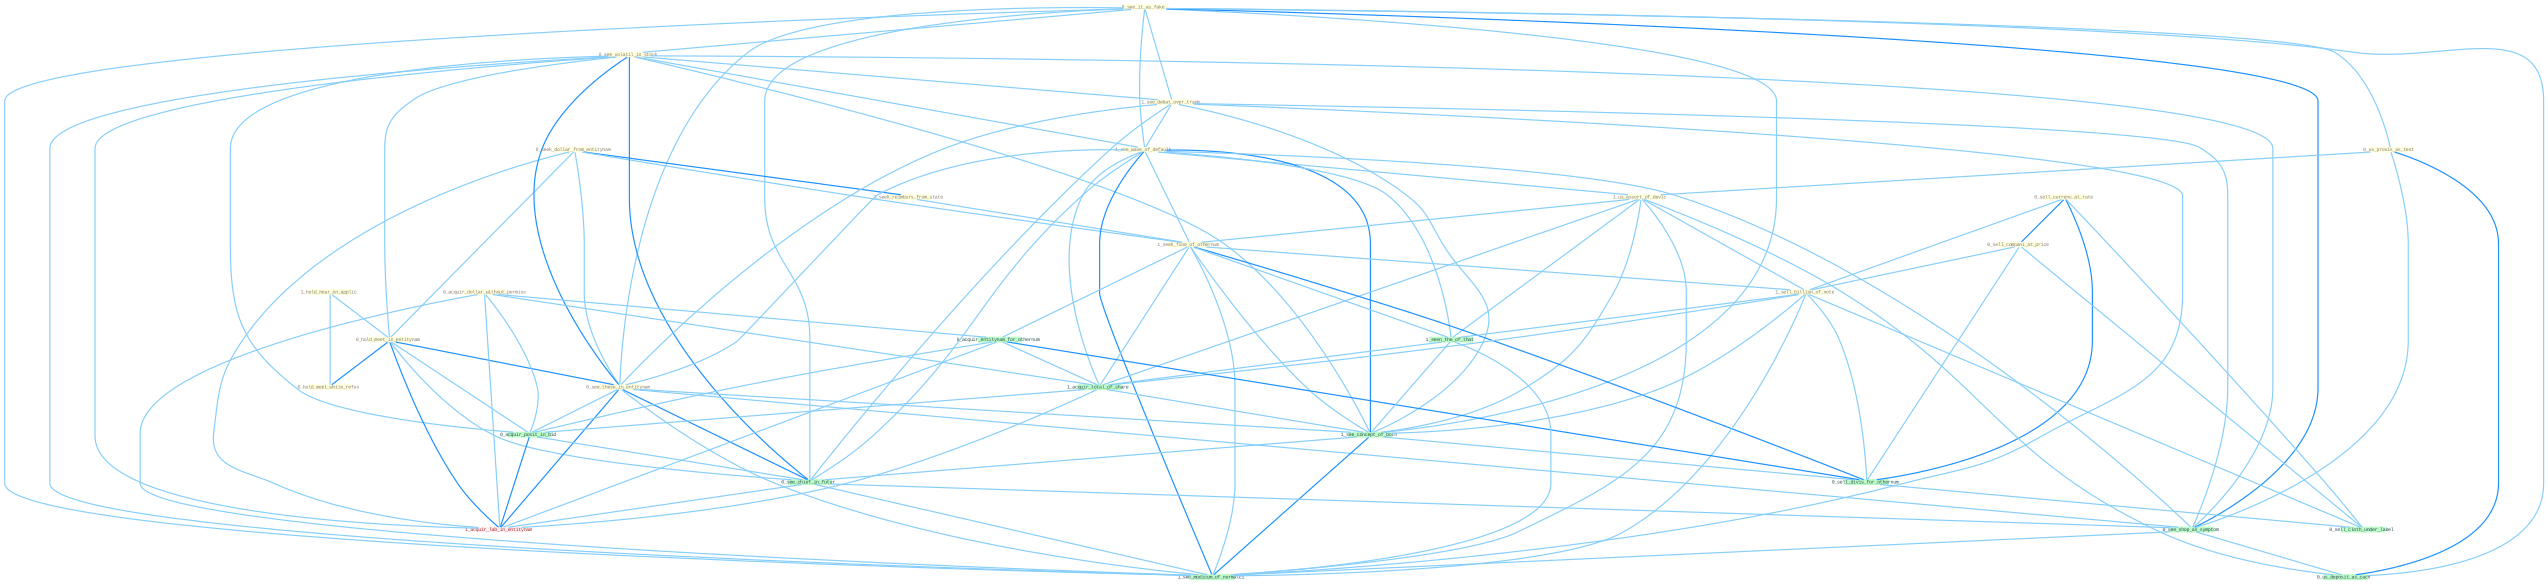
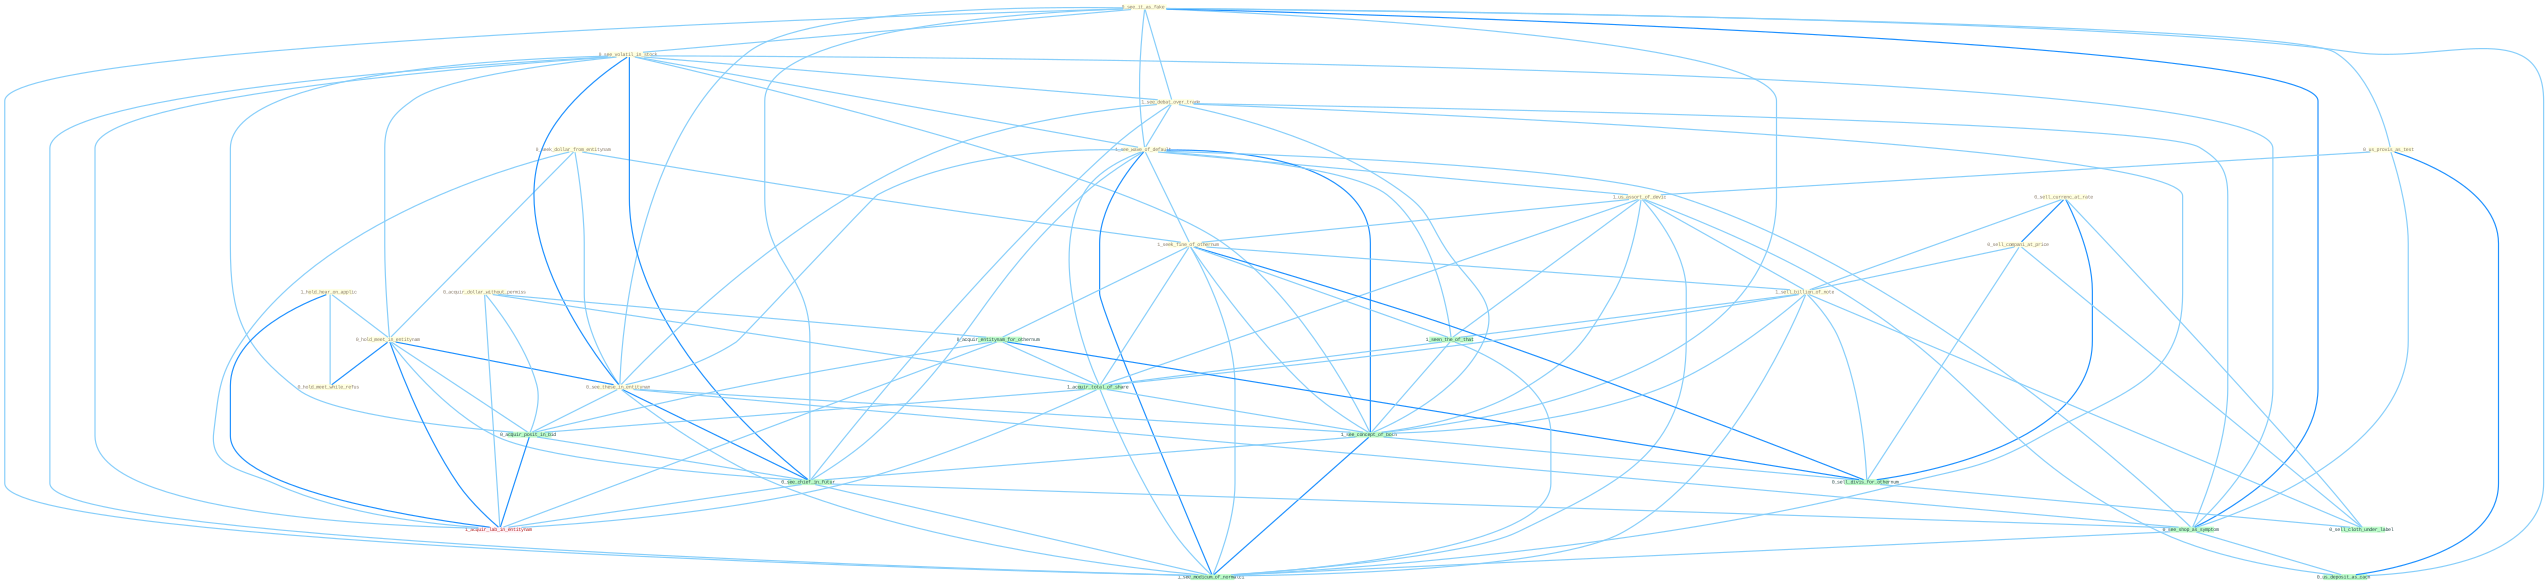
node "1_seek_reimburs_from_state": removed
edge "0_see_these_in_entitynam" -- "1_acquir_lab_in_entitynam": now "1_hold_hear_on_applic" -- "1_acquir_lab_in_entitynam"
edge "0_acquir_dollar_without_permiss" -- "1_see_modicum_of_normalci": now "1_acquir_total_of_share" -- "1_see_modicum_of_normalci"
